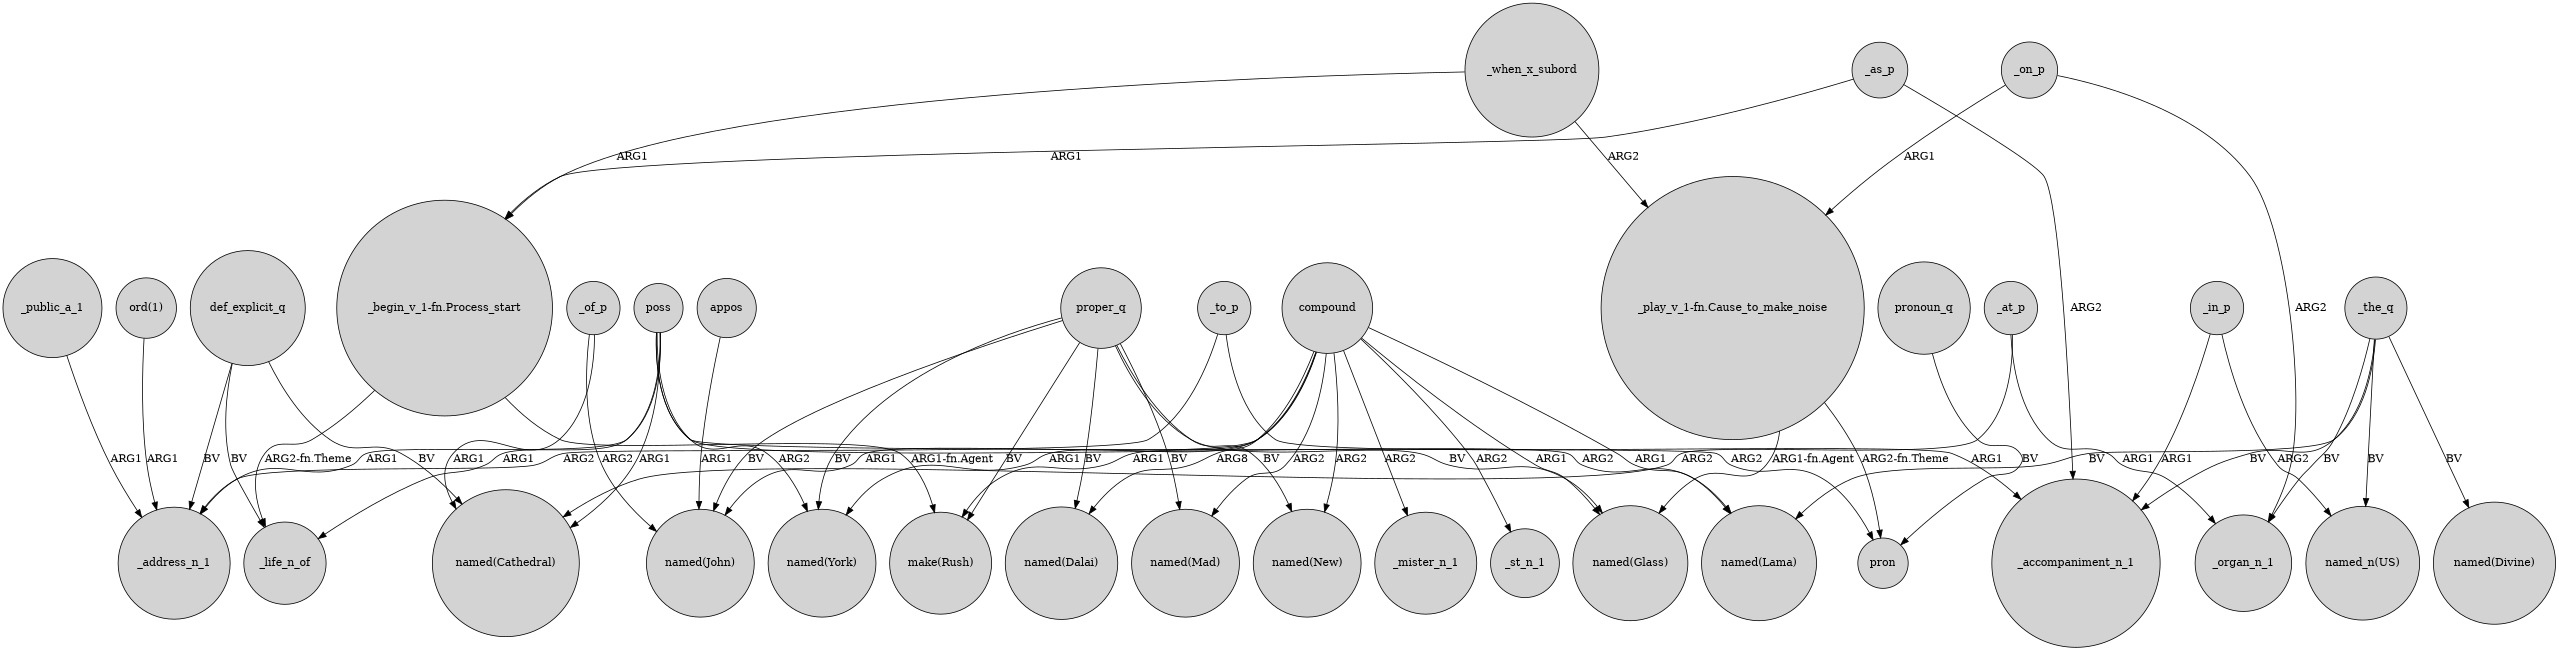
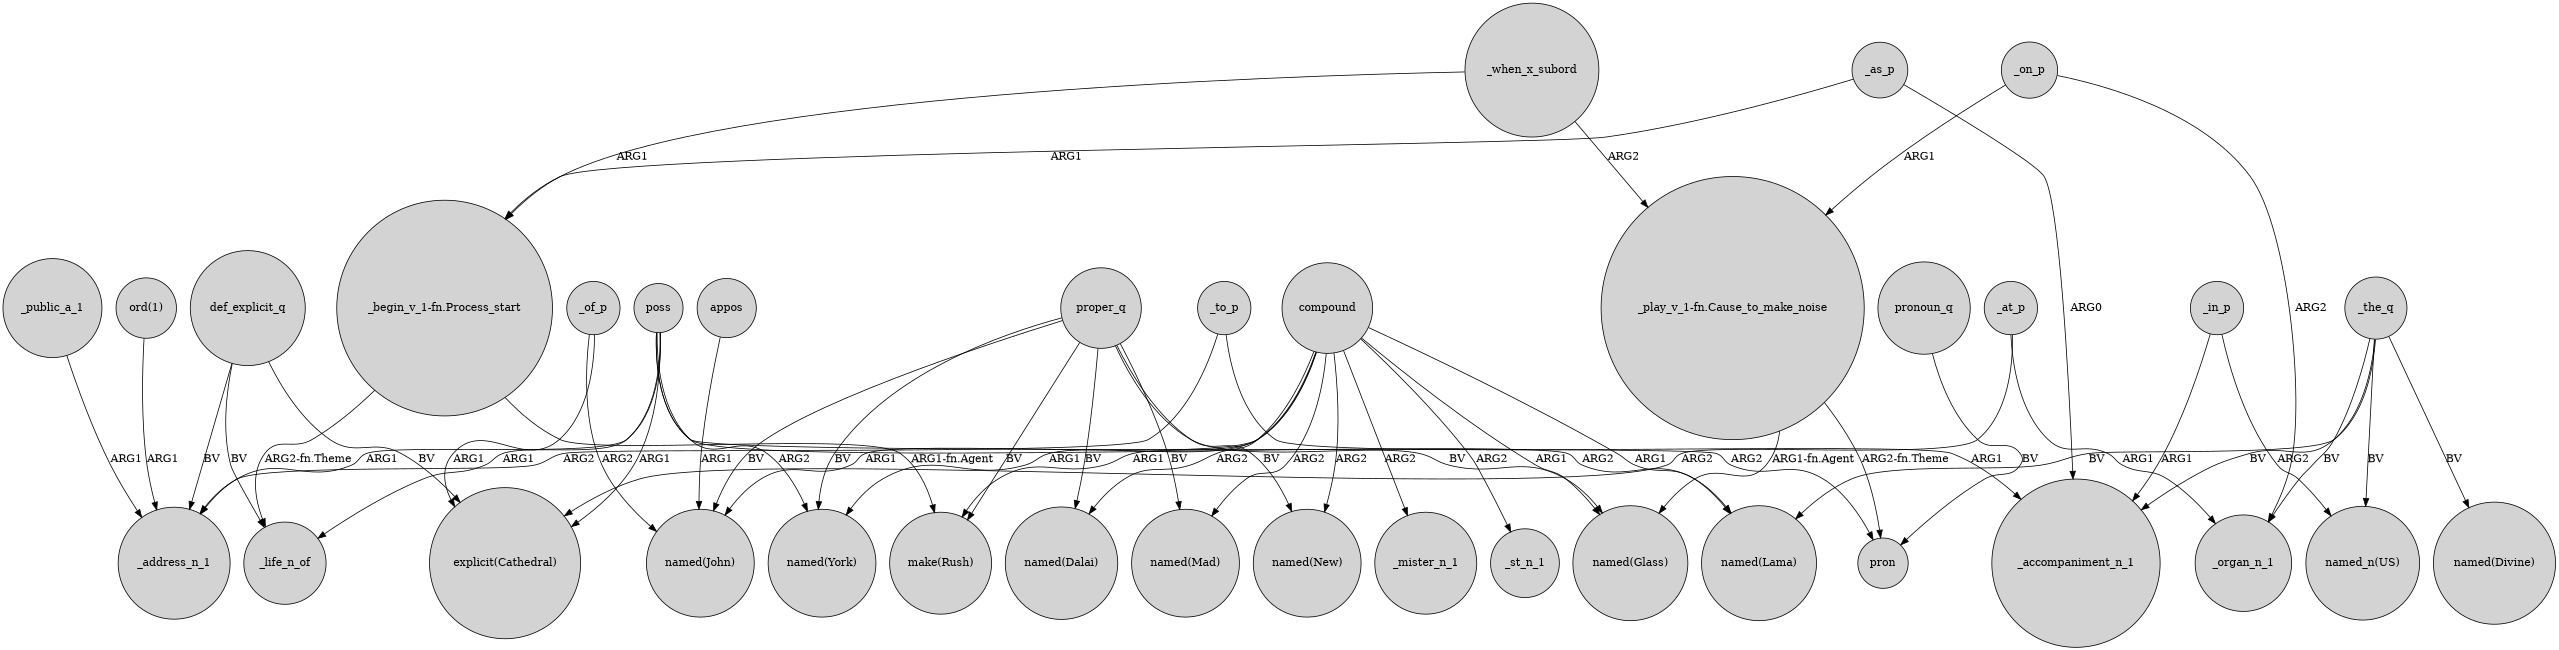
edge "_as_p" -> "_accompaniment_n_1": label "ARG2" -> "ARG0"
edge "compound" -> "named(Dalai)": label "ARG8" -> "ARG2"
node "named(Cathedral)": label "named(Cathedral)" -> "explicit(Cathedral)"
